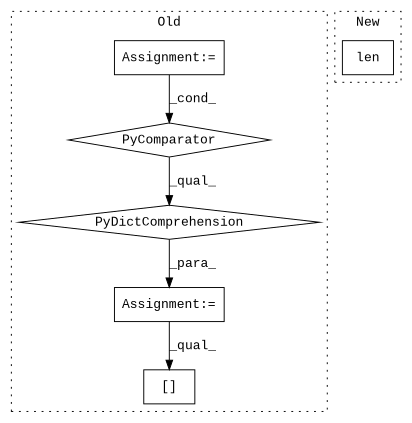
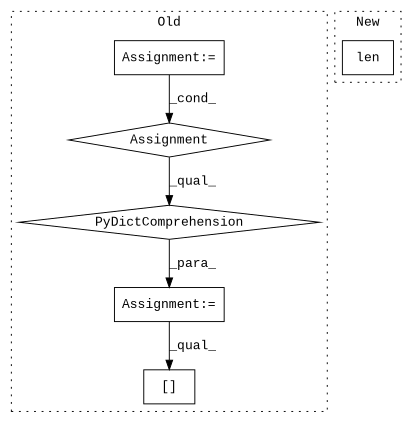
node "PyComparator": label "PyComparator" -> "Assignment"
